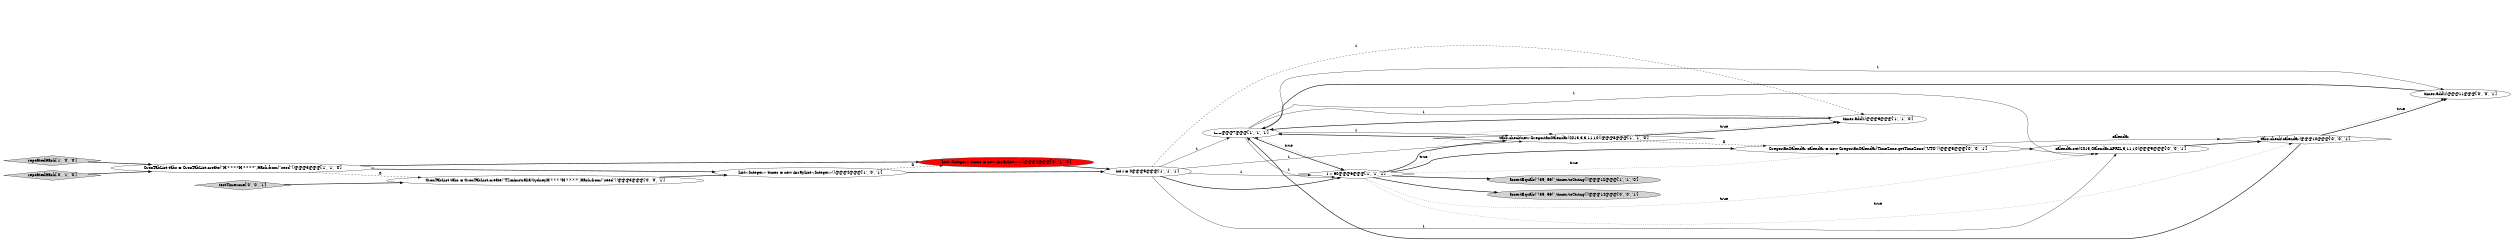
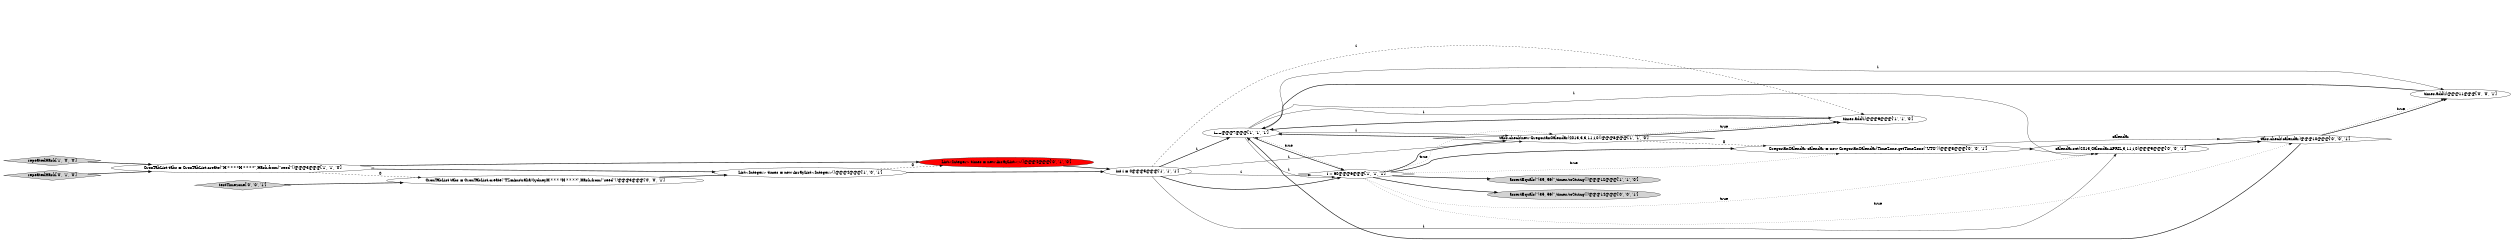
edge "int i = 0@@@5@@@['1', '1', '1']" -> "i++@@@7@@@['1', '1', '1']": style solid -> bold
